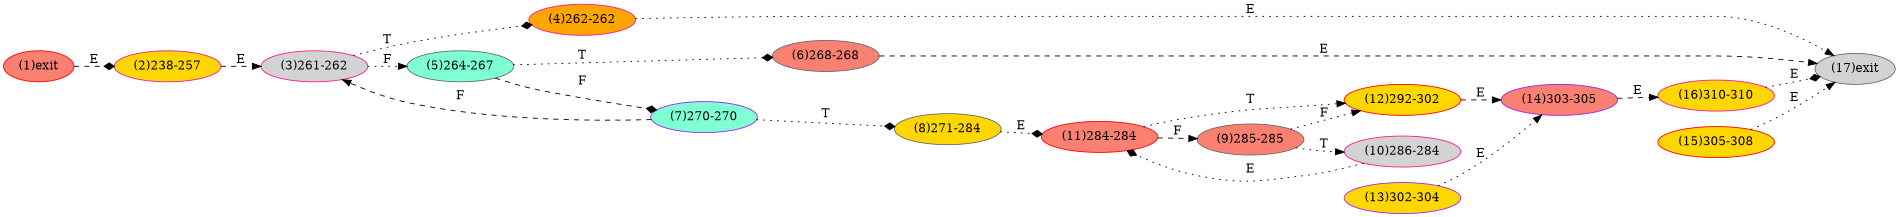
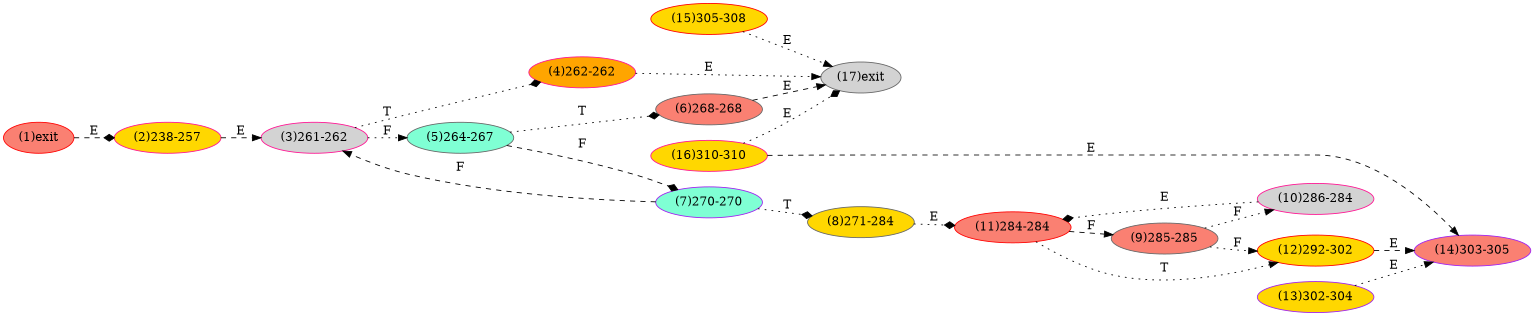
edge "(14)303-305" -> "(16)310-310": reversed
edge "(9)285-285" -> "(10)286-284": label "T" -> "F"
